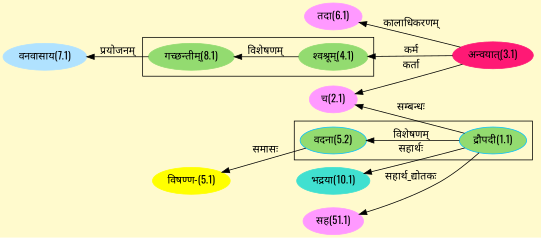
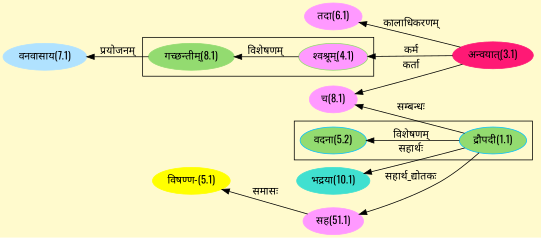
node "श्वश्रूम्(4.1)": fillcolor #93db70 -> #ff99ff
node "च(2.1)": label "च(2.1)" -> "च(8.1)"
edge "वदना(5.2)" -> "विषण्ण-(5.1)": now "सह(51.1)" -> "विषण्ण-(5.1)"
